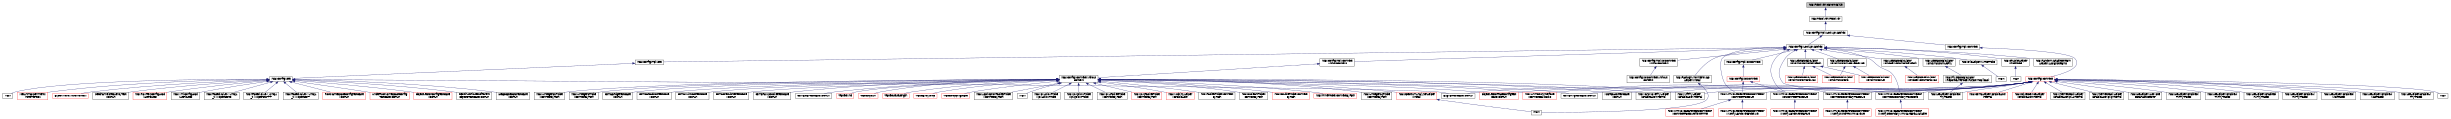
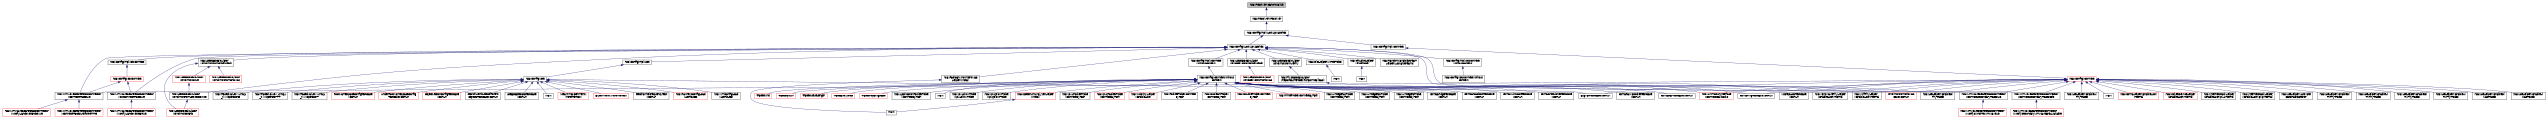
edge "ns3::LteStatsCalculator ::FindImsiForUe" -> "ns3::LteStatsCalculator ::FindImsiFromLteNetDevice": reversed
node "ObjectVectorTraceConfigTest Case::DoRun": label "ObjectVectorTraceConfigTest Case::DoRun" -> "FindImsiFromEnbMac Case::DoRun"
